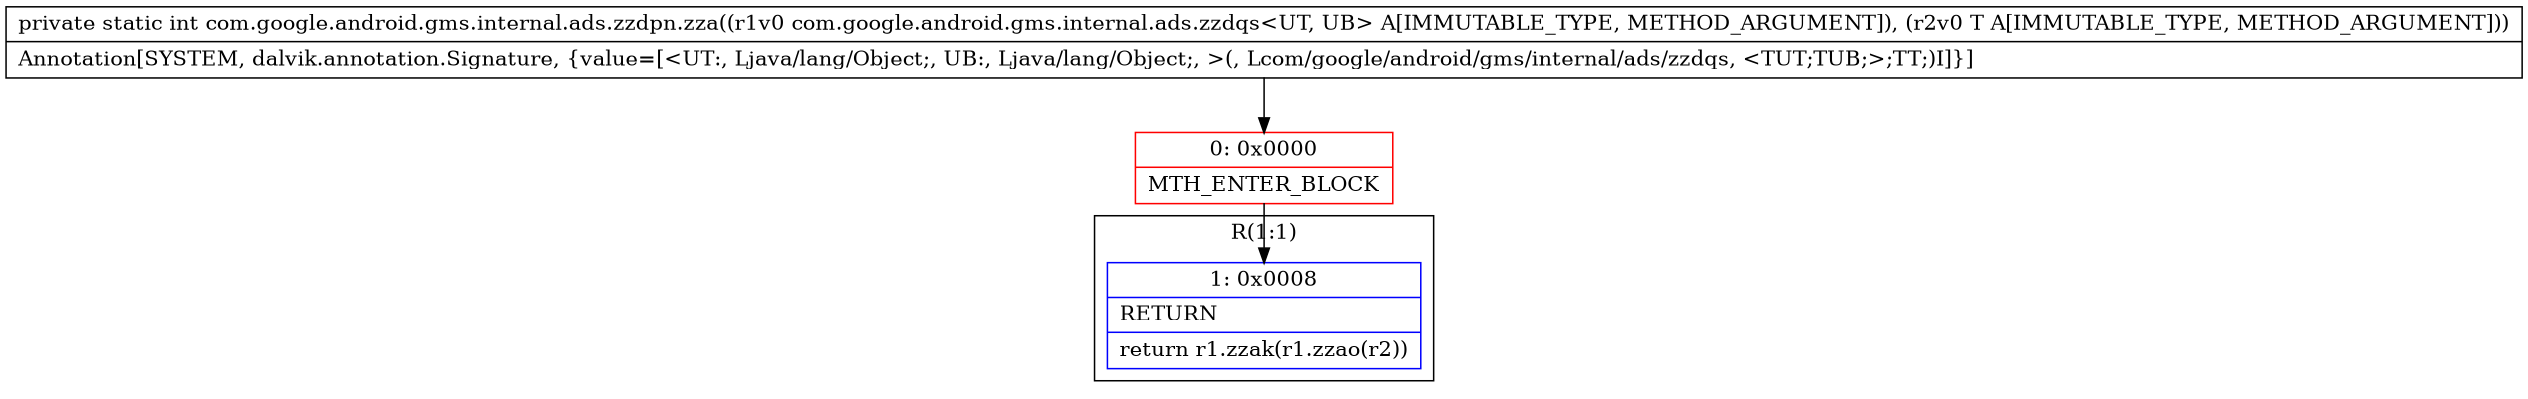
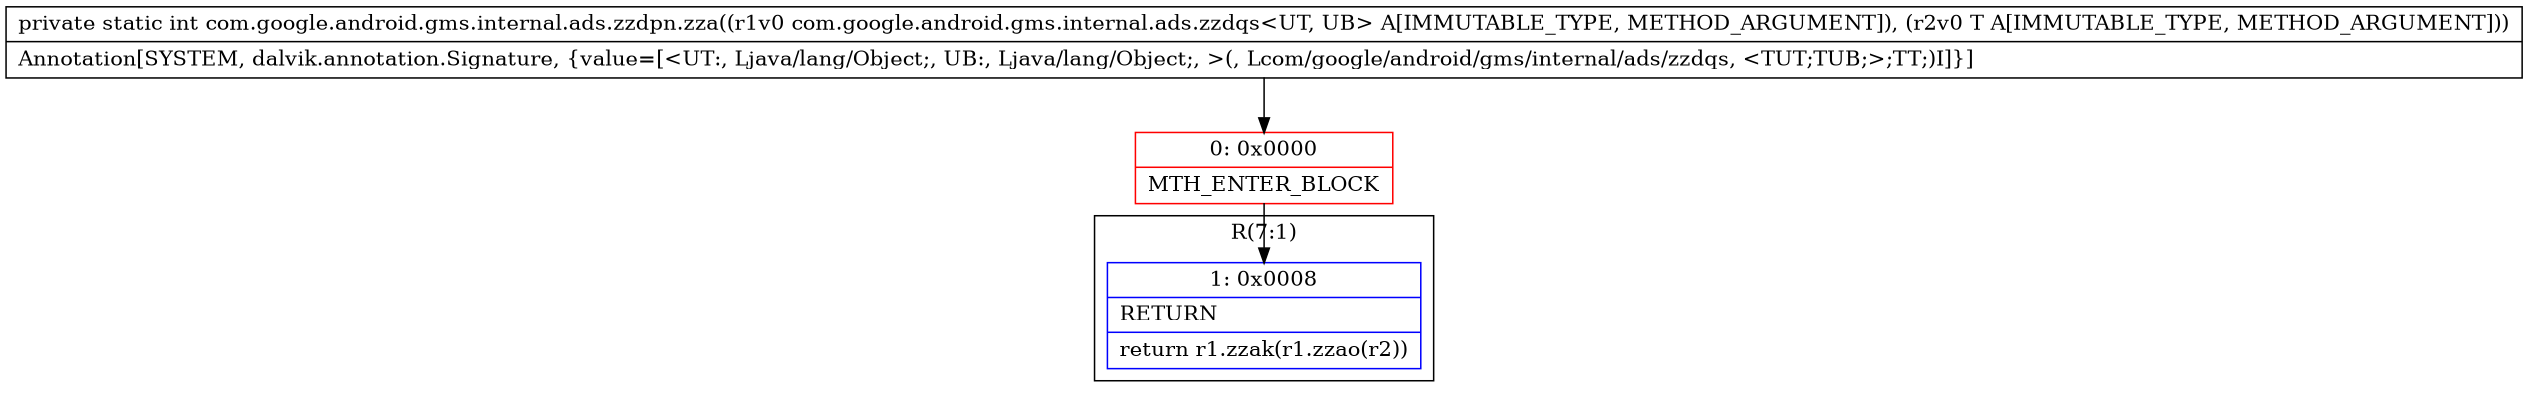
cluster "R(1:1)": label "R(1:1)" -> "R(7:1)"
